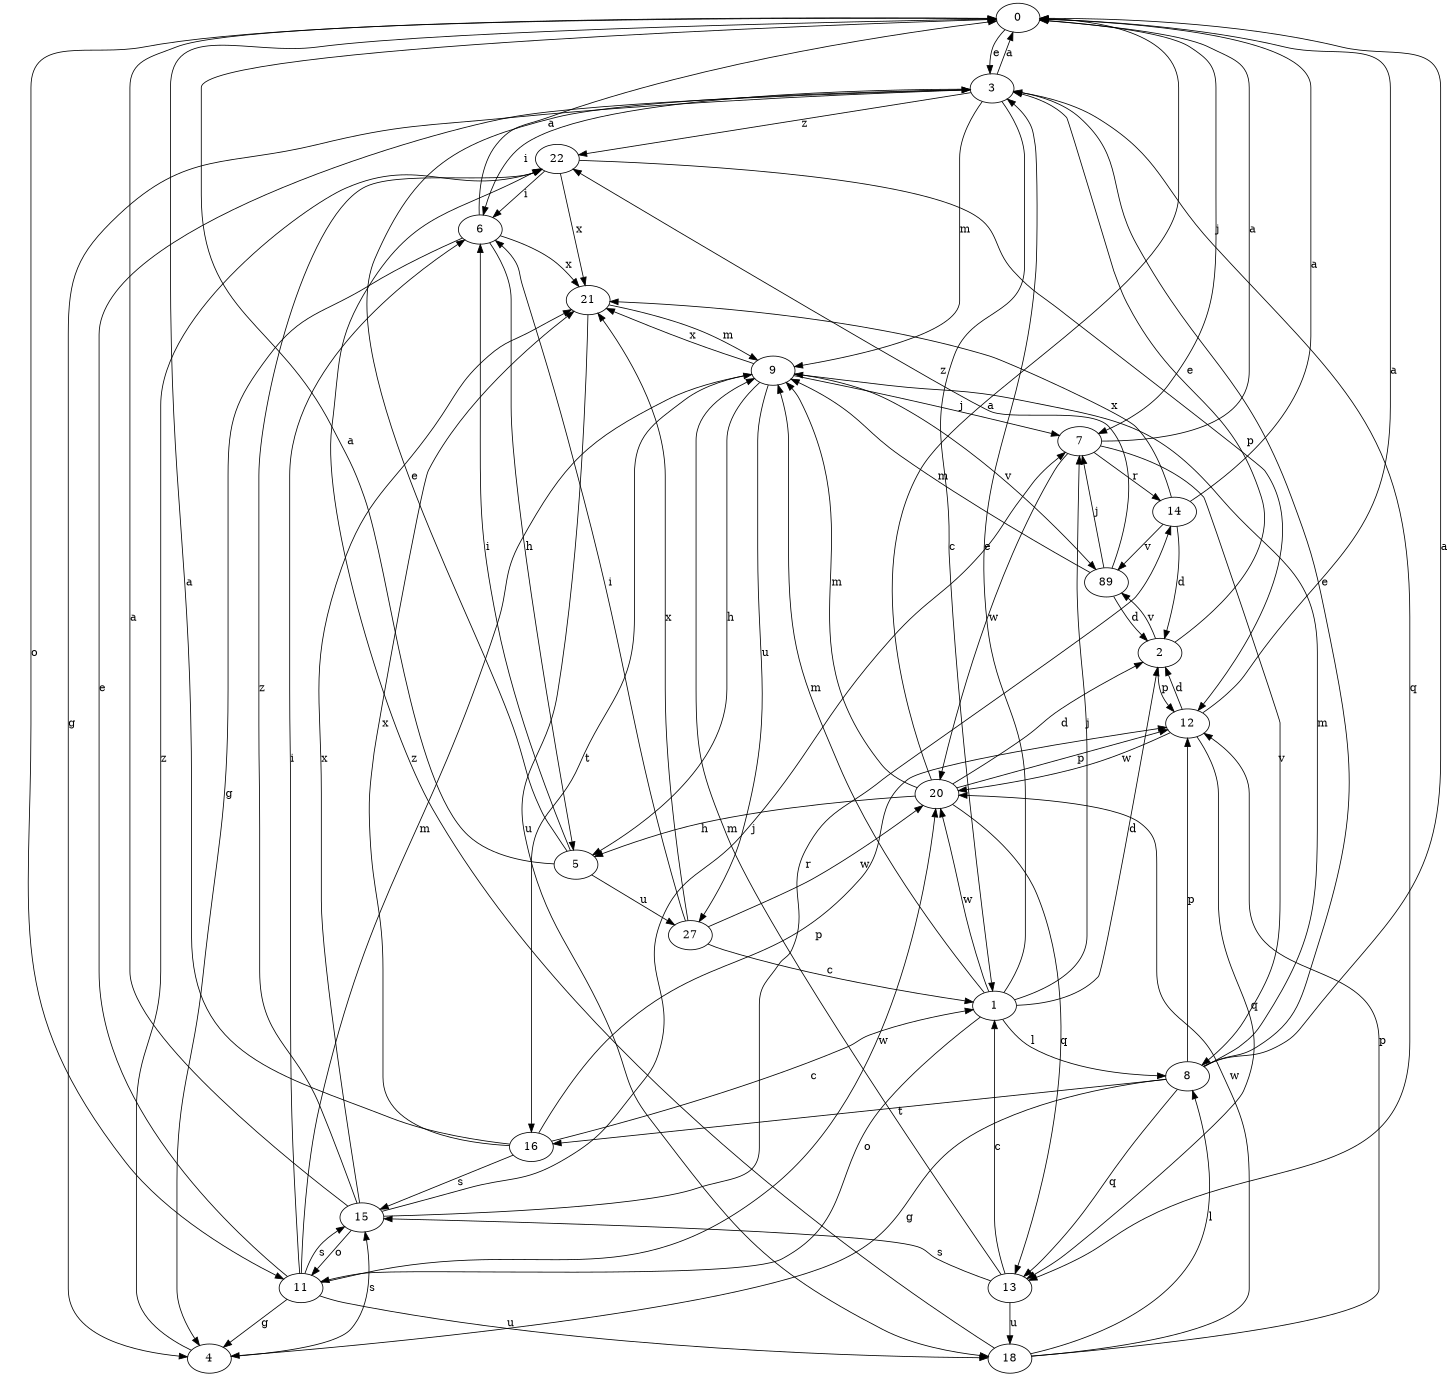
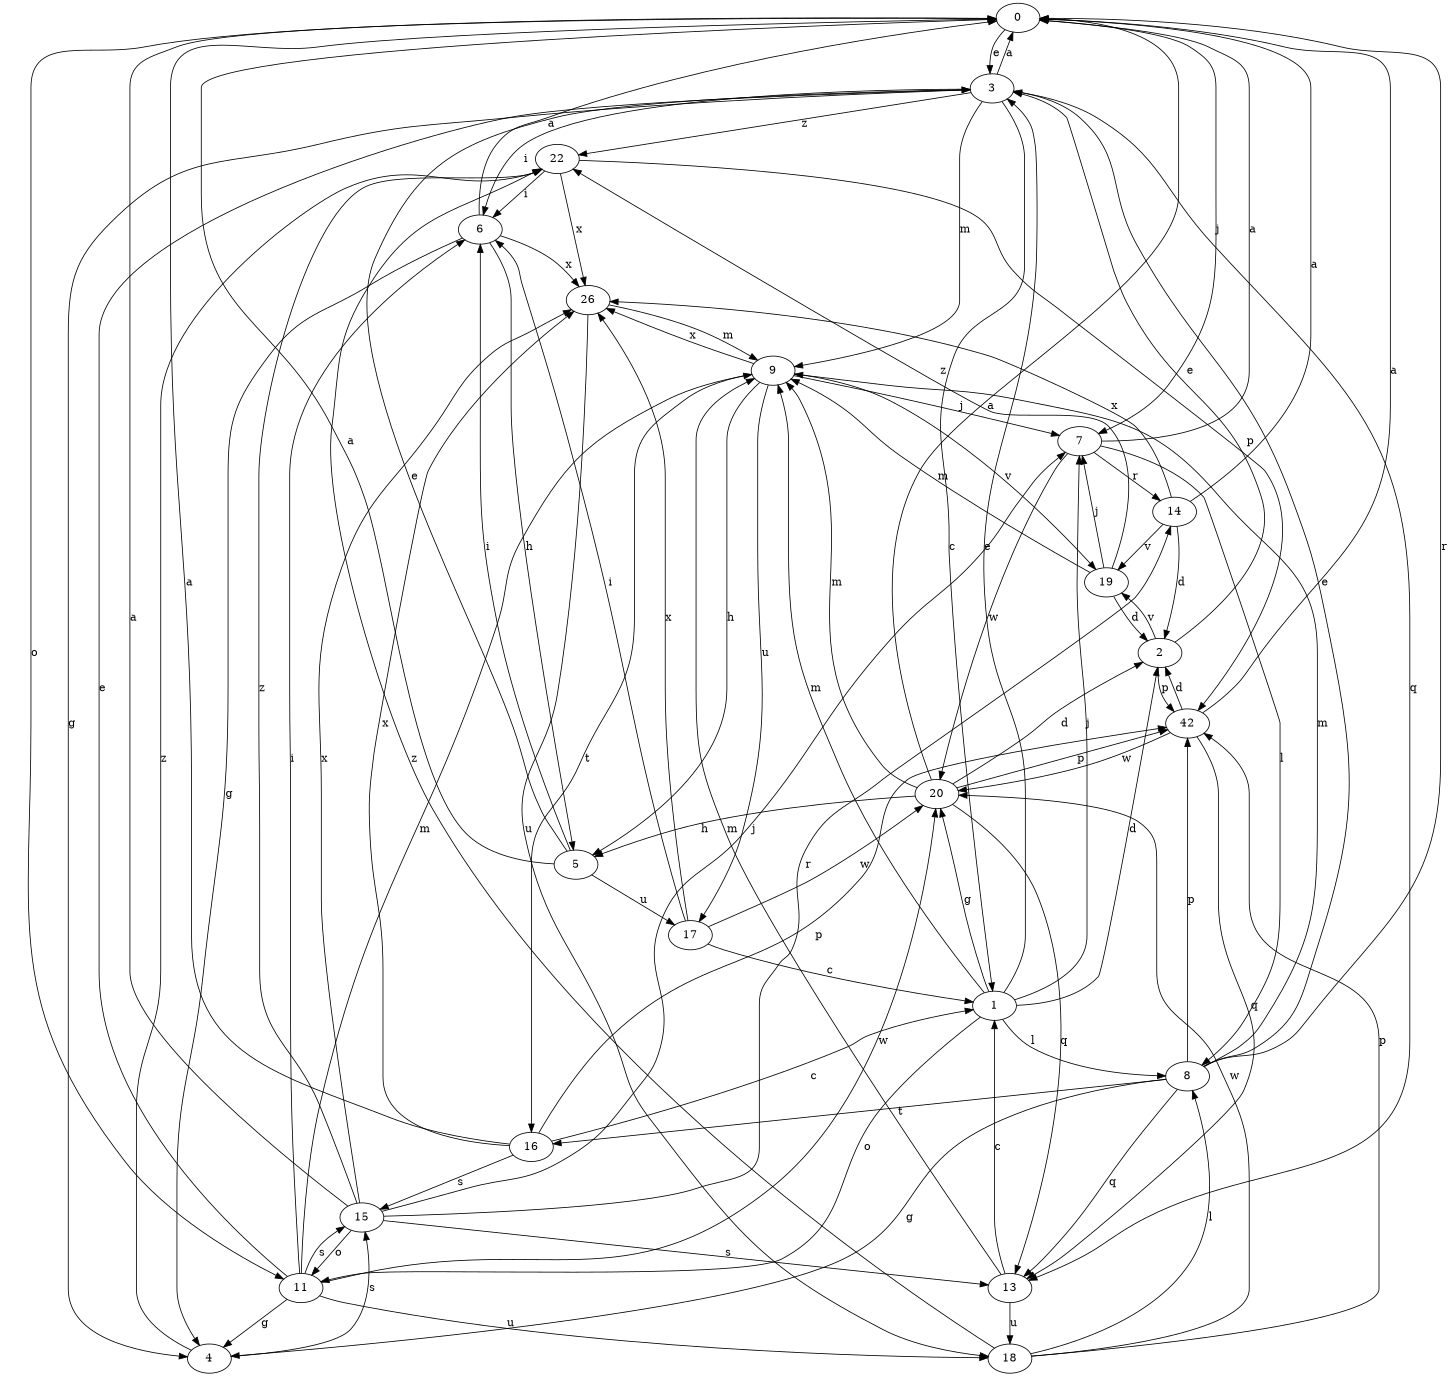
node "21": label "21" -> "26"
edge "8" -> "0": label "a" -> "r"
node "89": label "89" -> "19"
node "12": label "12" -> "42"
edge "7" -> "8": label "v" -> "l"
edge "1" -> "20": label "w" -> "g"
node "27": label "27" -> "17"
edge "13" -> "15": reversed
